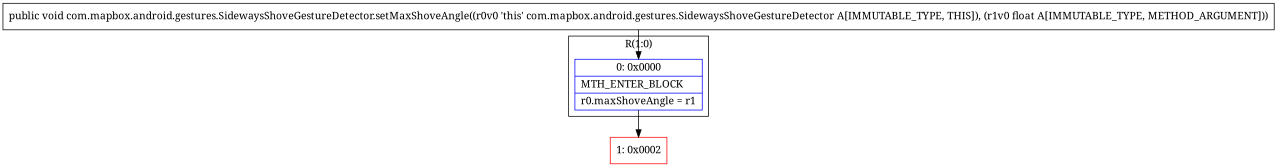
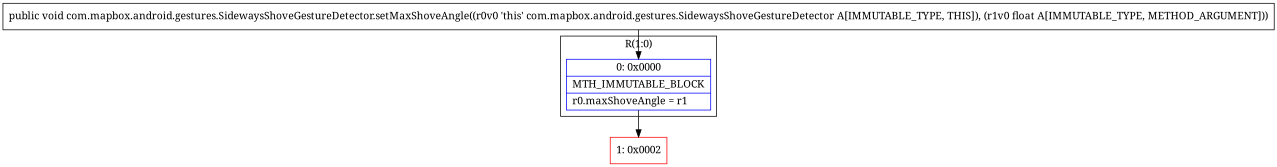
node "0: 0x0000": text "MTH_ENTER_BLOCK" -> "MTH_IMMUTABLE_BLOCK"
